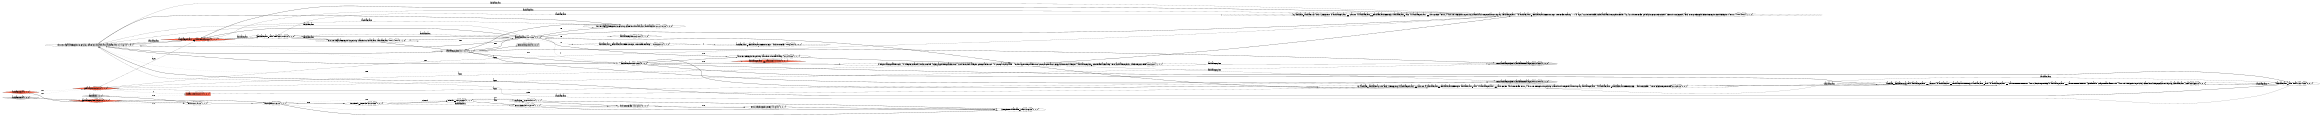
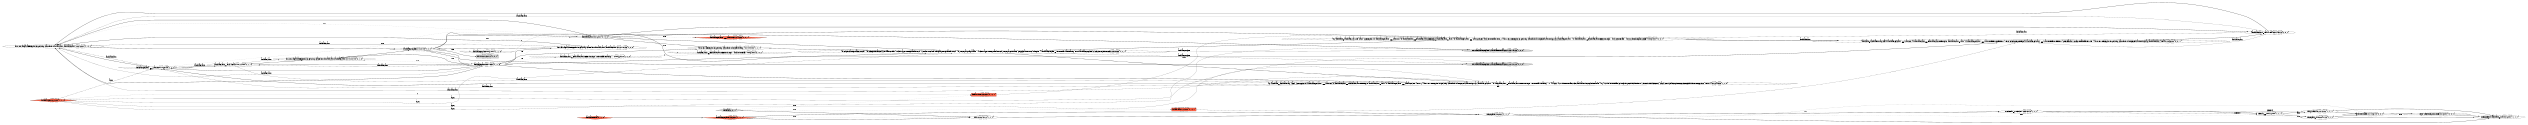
edge "handshakeStatus@@@17@@@['1', '1', '0']" -> "handshakeComplete@@@31@@@['1', '1', '0']": now "!handshakeComplete@@@17@@@['1', '1', '1']" -> "handshakeComplete@@@31@@@['1', '1', '0']"
node "handshake.getStatus() == Status.OK@@@60@@@['1', '1', '1']": fillcolor tomato -> white
edge "handshakeInternal['0', '1', '0']" -> "boolean async@@@2@@@['1', '1', '0']": removed, label "true"
node "handshakeInternal['1', '0', '0']": removed
edge "int sniResult = processSNI()@@@7@@@['1', '1', '1']" -> "return sniResult@@@12@@@['1', '1', '1']": label "handshakeStatus" -> "sniResult"
node "return SelectionKey.OP_WRITE@@@15@@@['0', '0', '1']": shape ellipse -> diamond
node "boolean read@@@2@@@['0', '0', '1']": added
